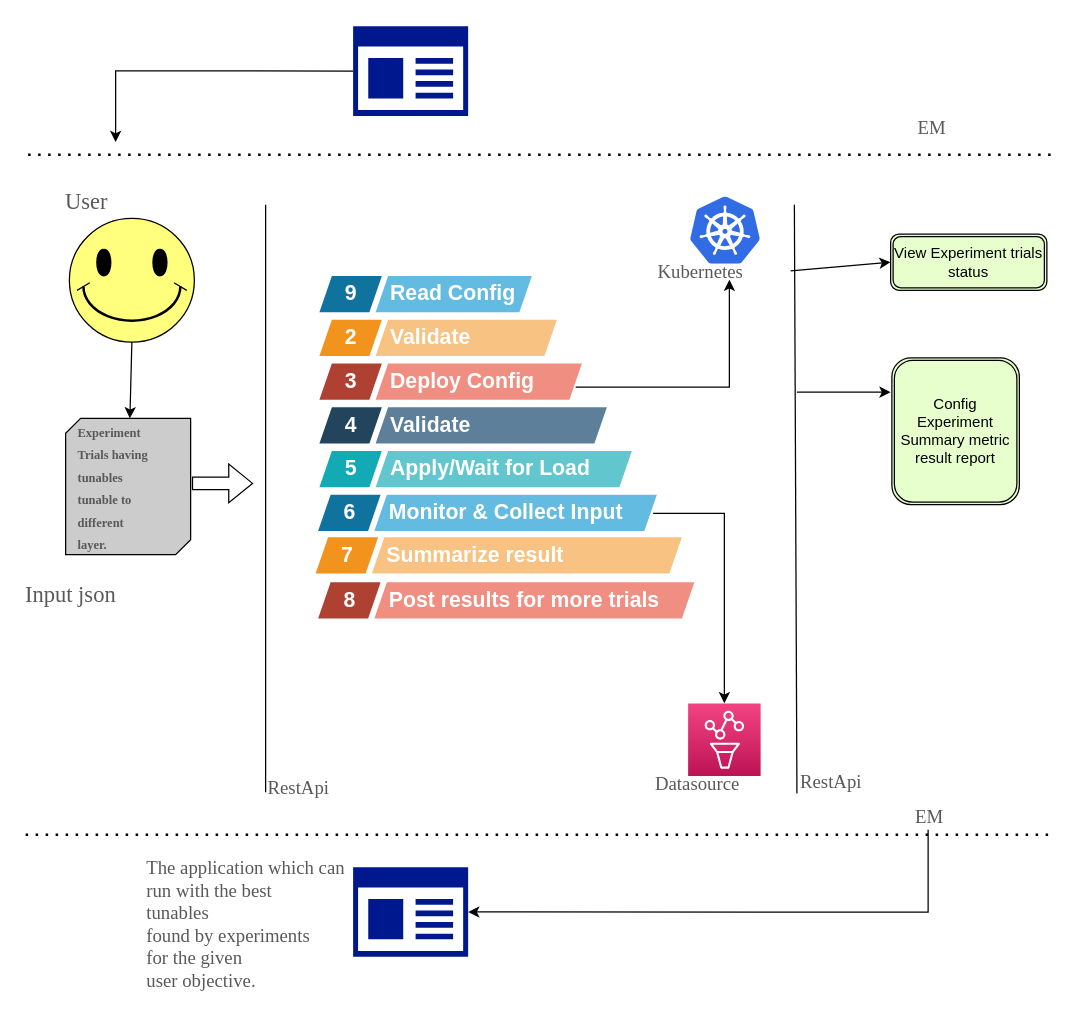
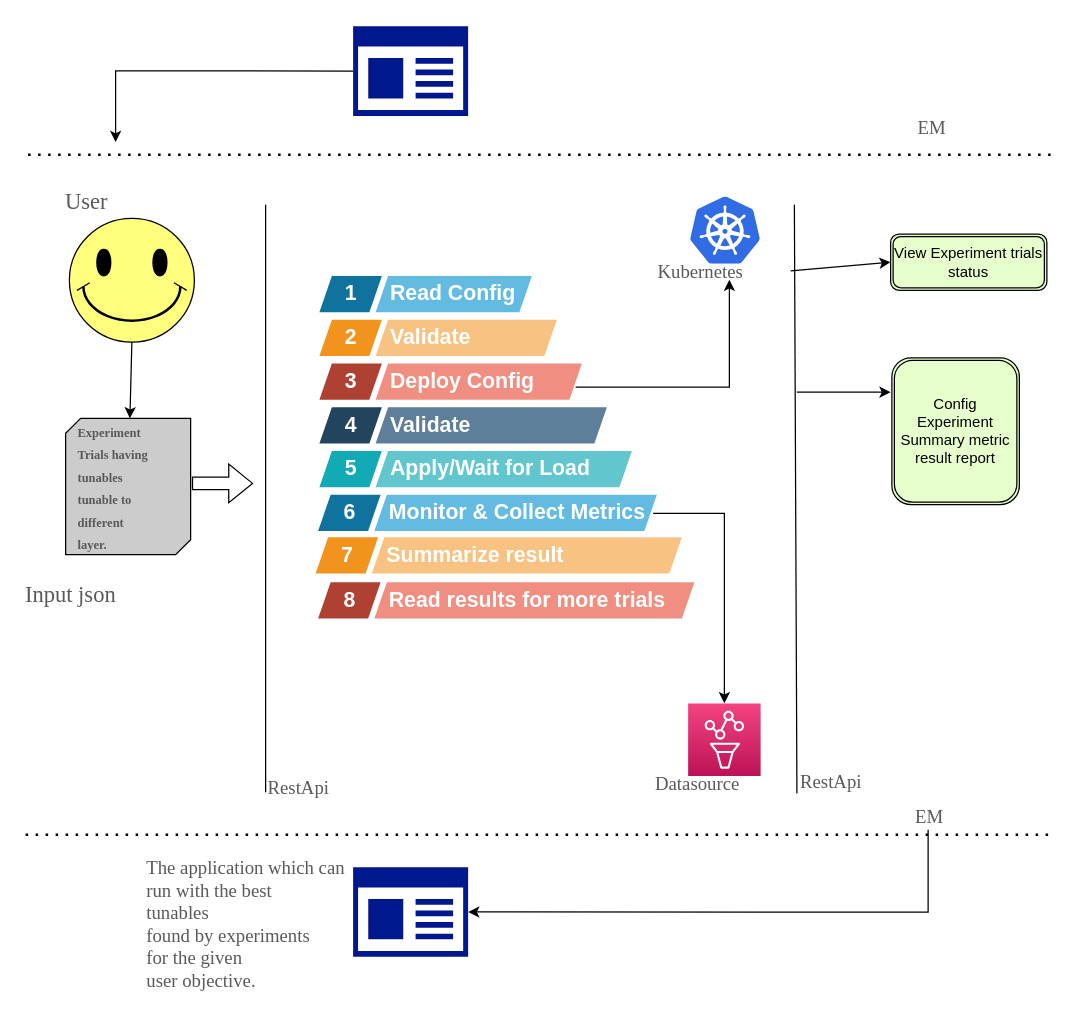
node "9": label "9" -> "1"
node "Monitor & Collect Input": label "Monitor & Collect Input" -> "Monitor & Collect Metrics"
node "Post results for more trials": label "Post results for more trials" -> "Read results for more trials"
